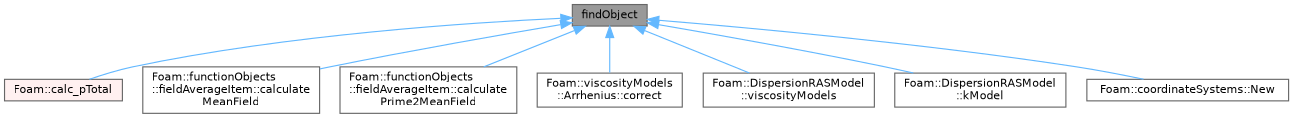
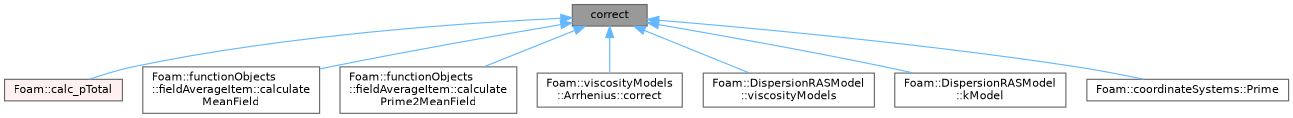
node "findObject": label "findObject" -> "correct"
node "Foam::coordinateSystems::New": label "Foam::coordinateSystems::New" -> "Foam::coordinateSystems::Prime"
